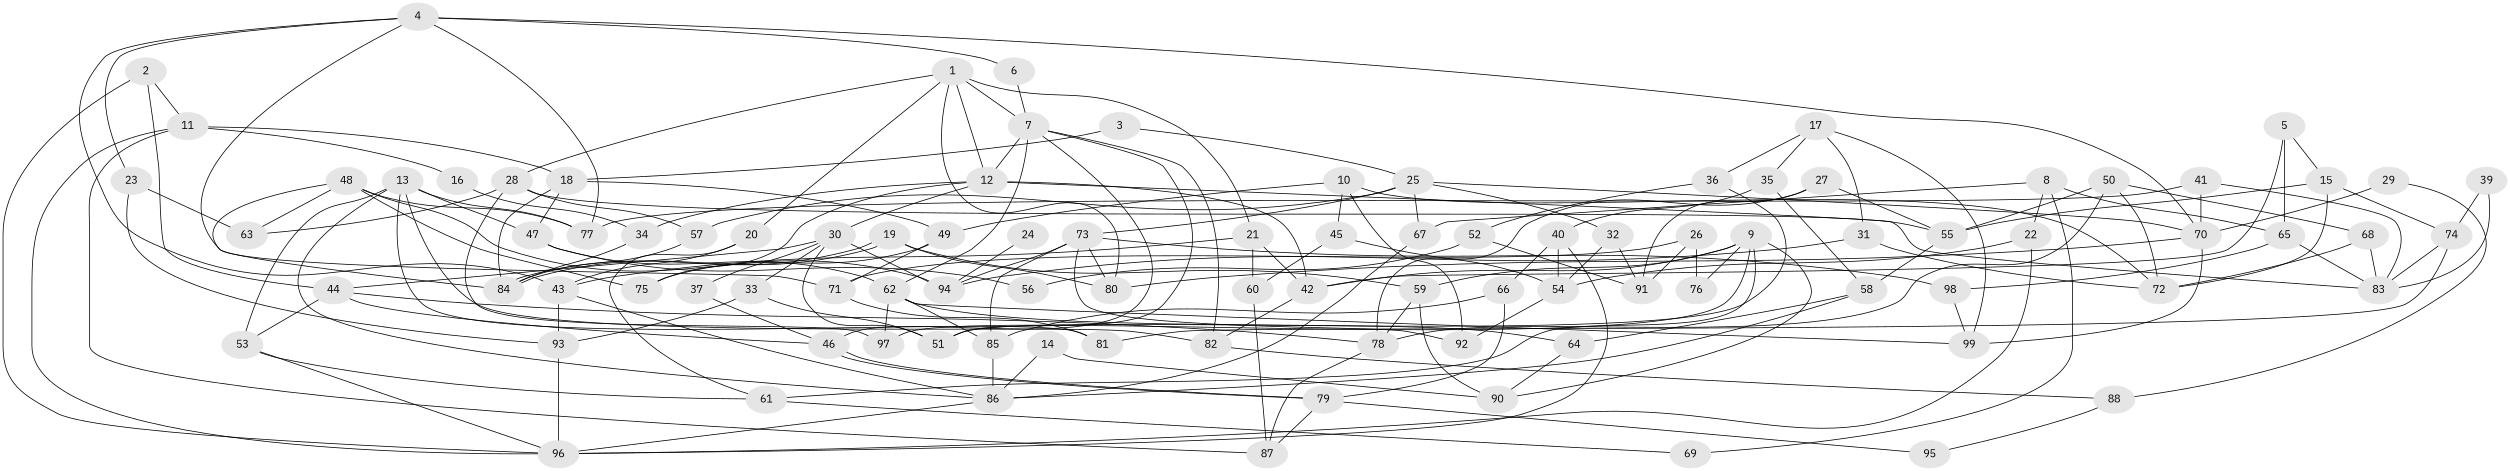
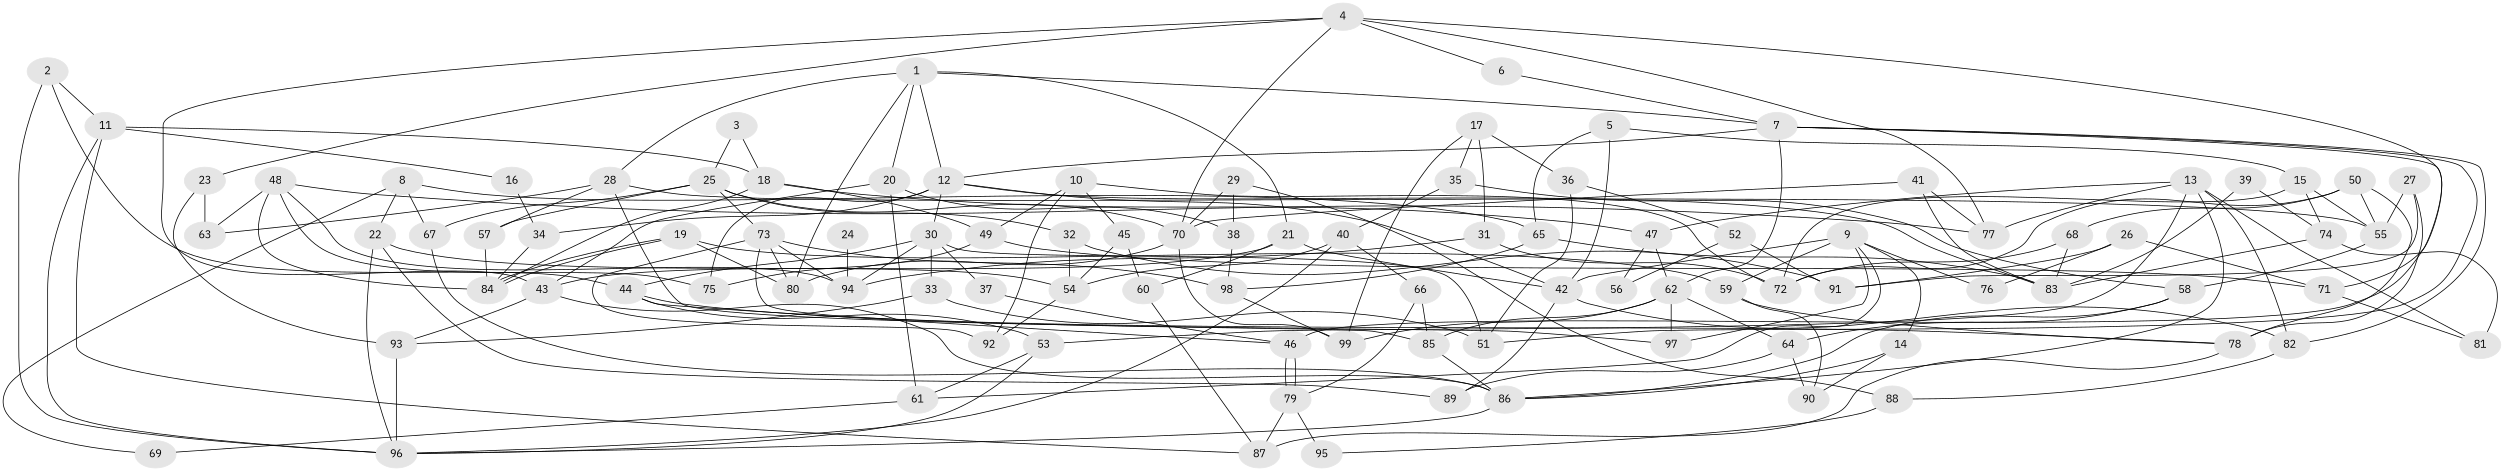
node "38": added
edge "9" -- "90": now "9" -- "14"
node "89": added
